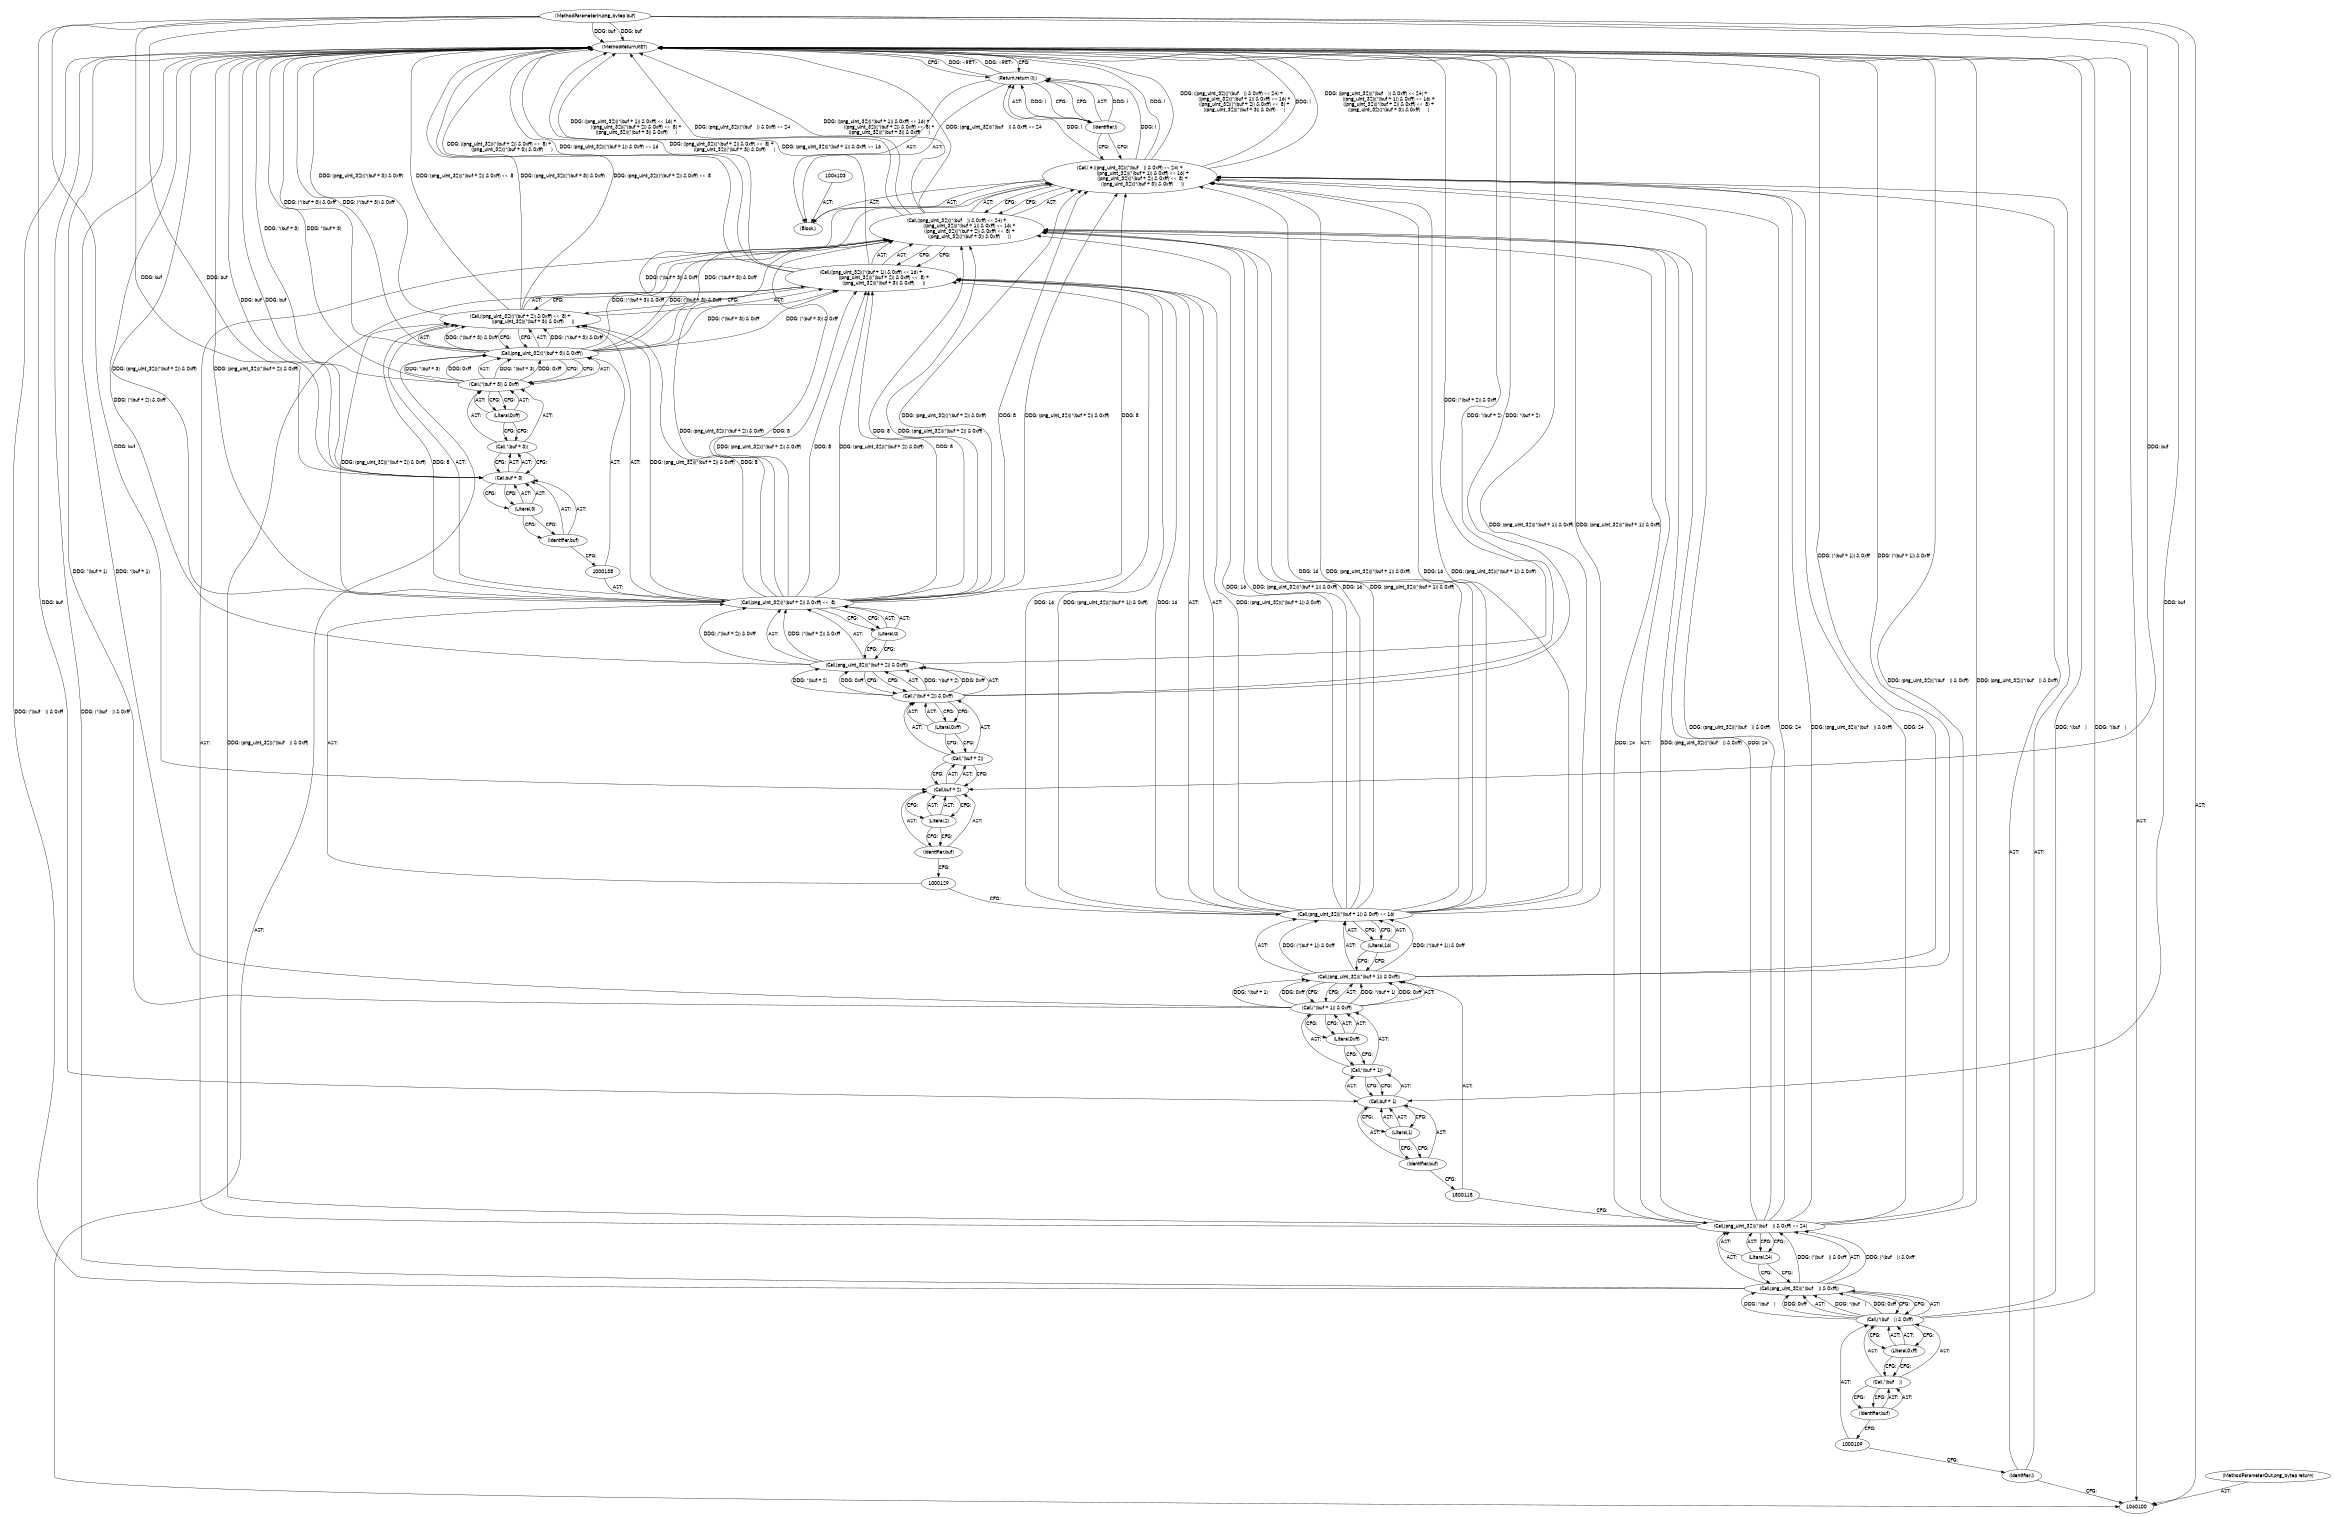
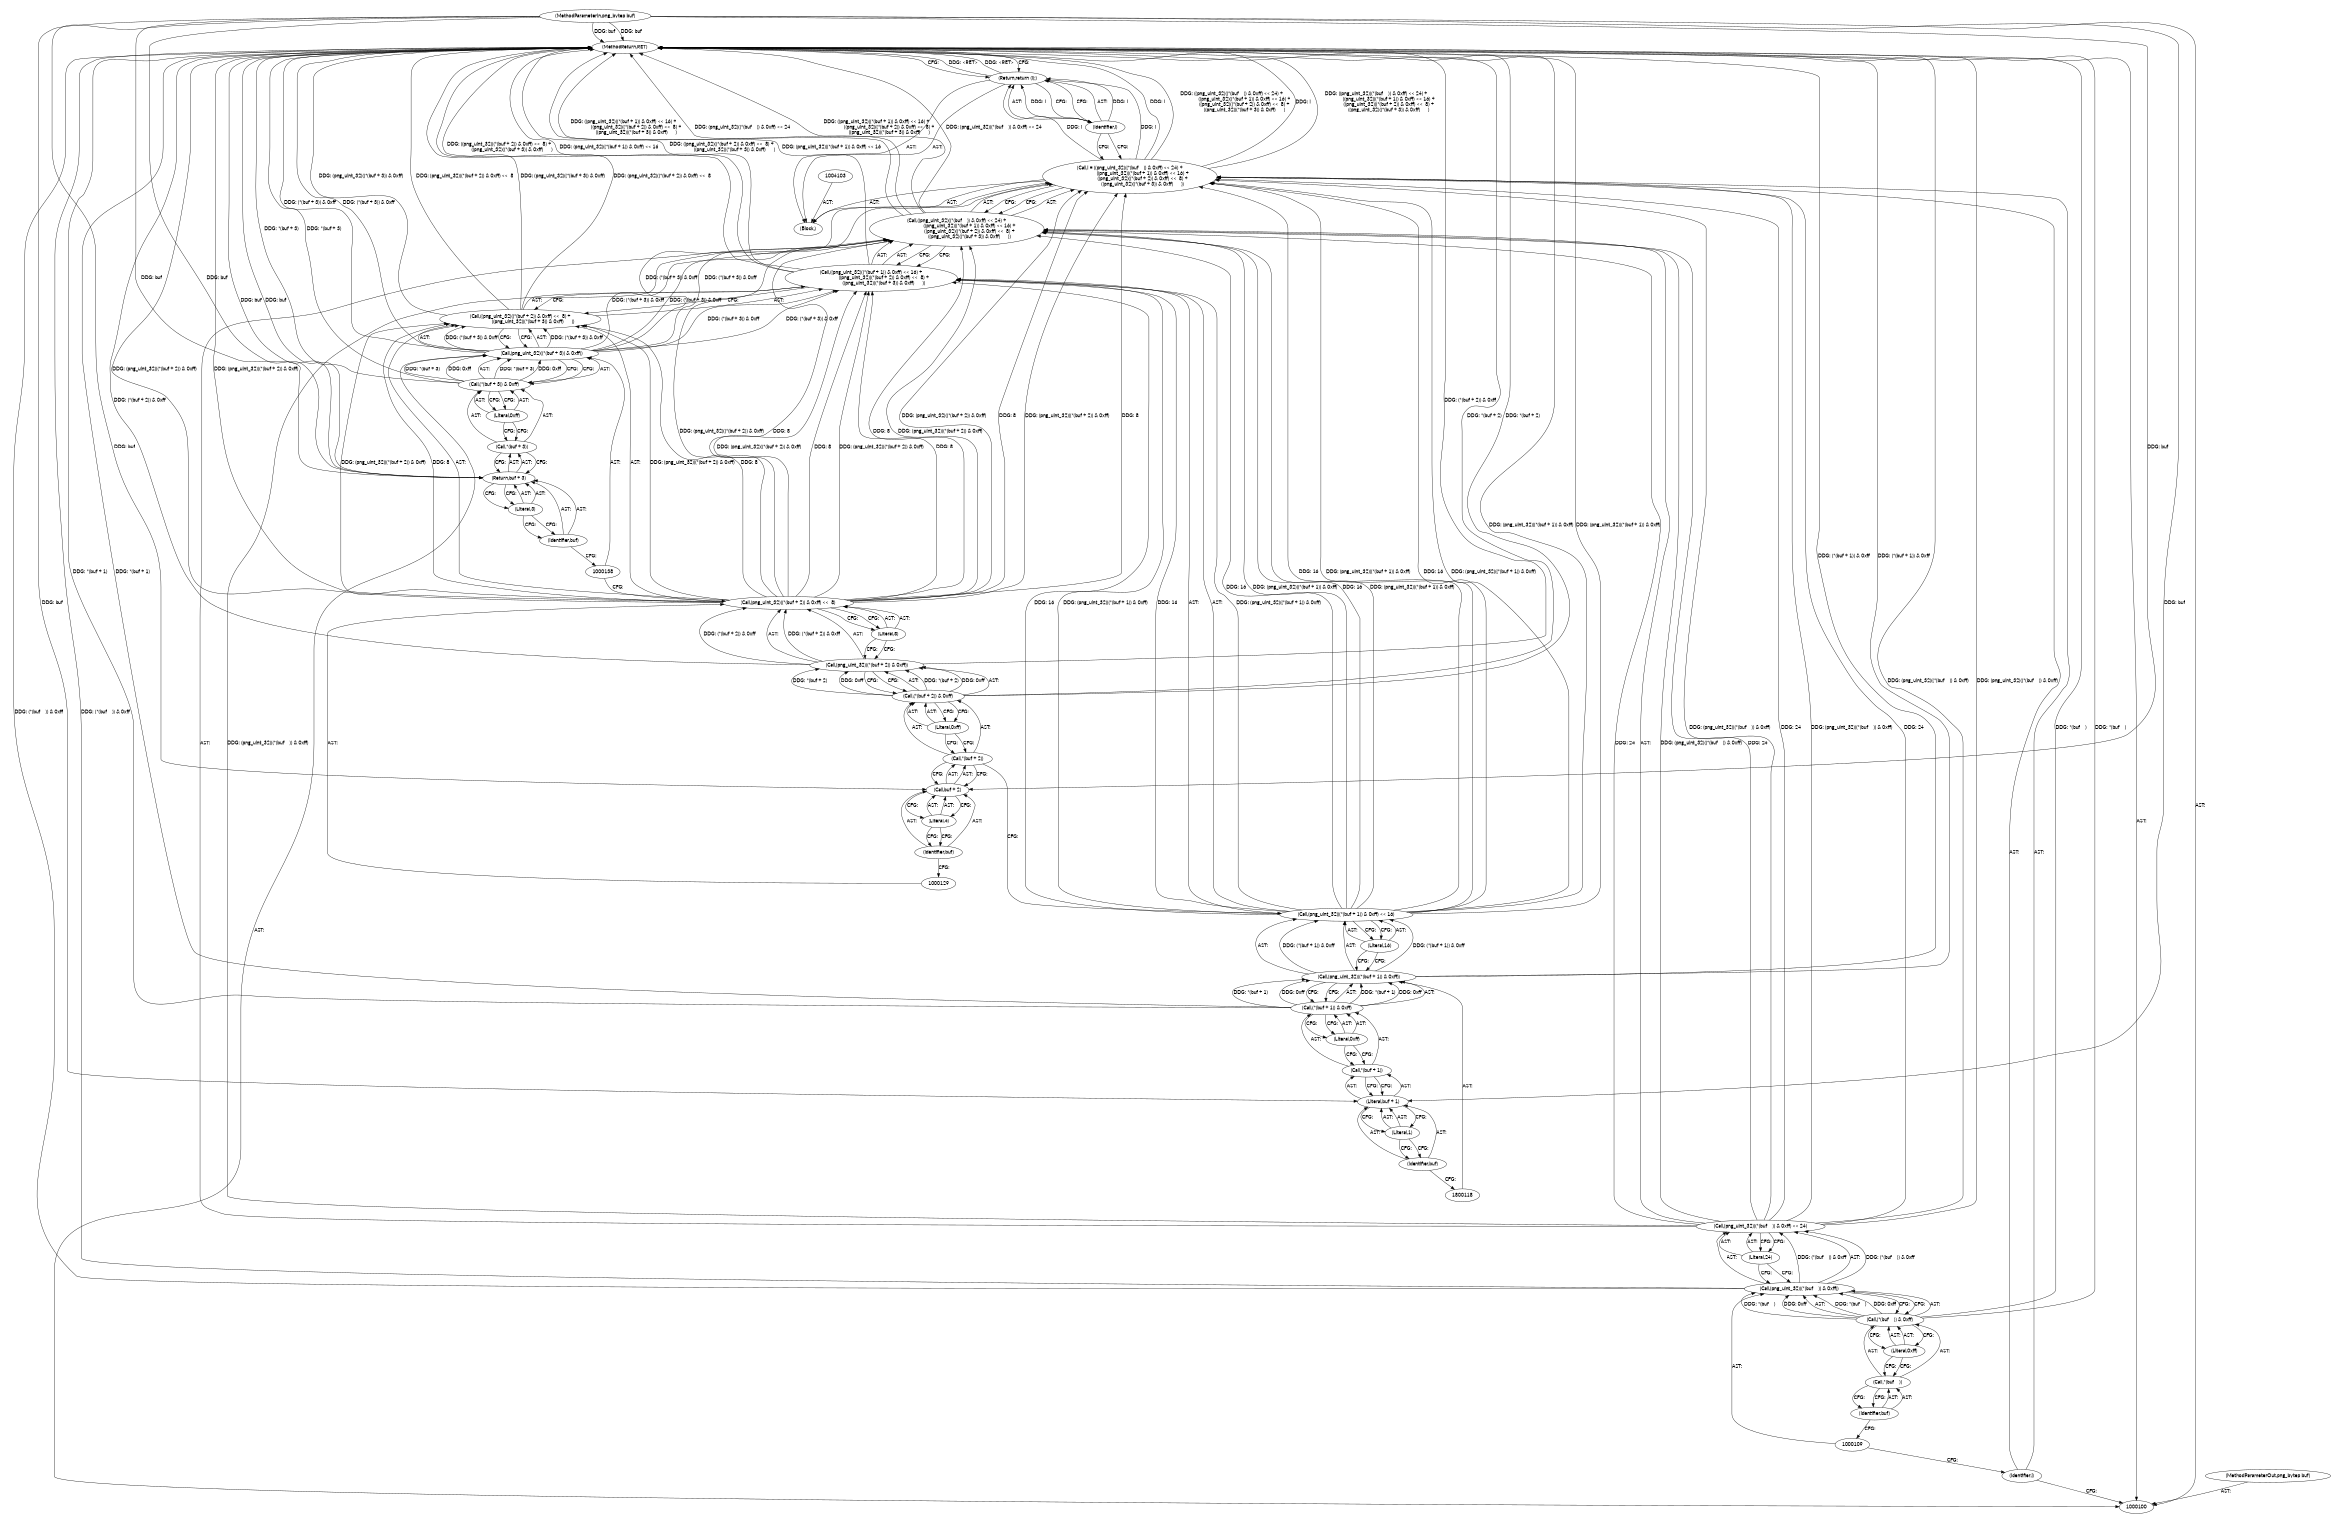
node "(Call,buf + 3)": label "(Call,buf + 3)" -> "(Return,buf + 3)"
edge "1000138" -> "(Call,(png_uint_32)((*(buf + 2)) & 0xff) <<  8)": label "AST: " -> "CFG: "
node "(Literal,0)": label "(Literal,0)" -> "(Literal,8)"
node "(Literal,2)": label "(Literal,2)" -> "(Literal,4)"
edge "1000129" -> "(Call,(png_uint_32)((*(buf + 1)) & 0xff) << 16)": now "(Call,*(buf + 2))" -> "(Call,(png_uint_32)((*(buf + 1)) & 0xff) << 16)"
node "(Call,buf + 1)": label "(Call,buf + 1)" -> "(Literal,buf + 1)"
edge "1800118" -> "(Call,(png_uint_32)((*(buf    )) & 0xff) << 24)": removed, label "CFG:"
edge "1000109" -> "(Call,(*(buf    )) & 0xff)": now "1000109" -> "(Call,(png_uint_32)((*(buf    )) & 0xff))"
node "(MethodParameterOut,png_bytep return)": label "(MethodParameterOut,png_bytep return)" -> "(MethodParameterOut,png_bytep buf)"
node "1060100": label "1060100" -> "1000100"
